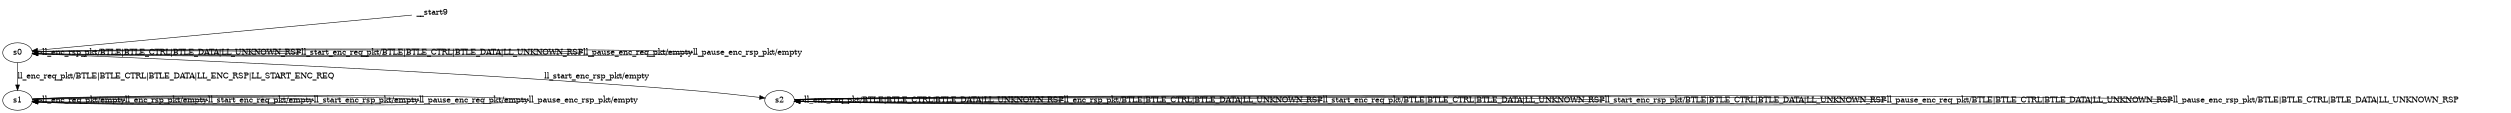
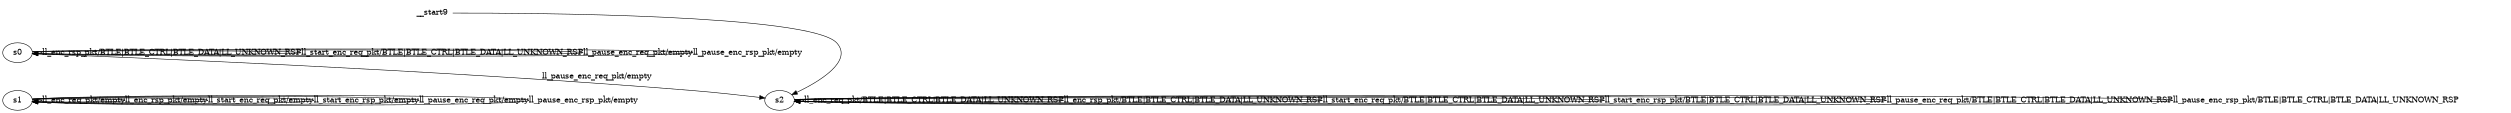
edge "__start9" -> "s0": now "__start9" -> "s2"
edge "s0" -> "s1": removed, label "ll_enc_req_pkt/BTLE|BTLE_CTRL|BTLE_DATA|LL_ENC_RSP|LL_START_ENC_REQ"
edge "s0" -> "s2": label "ll_start_enc_rsp_pkt/empty" -> "ll_pause_enc_req_pkt/empty"
